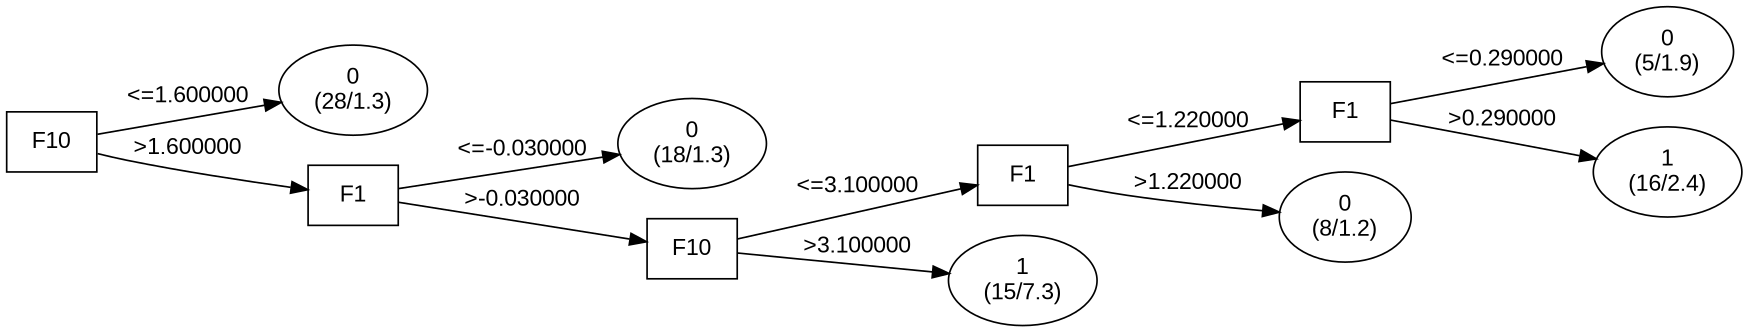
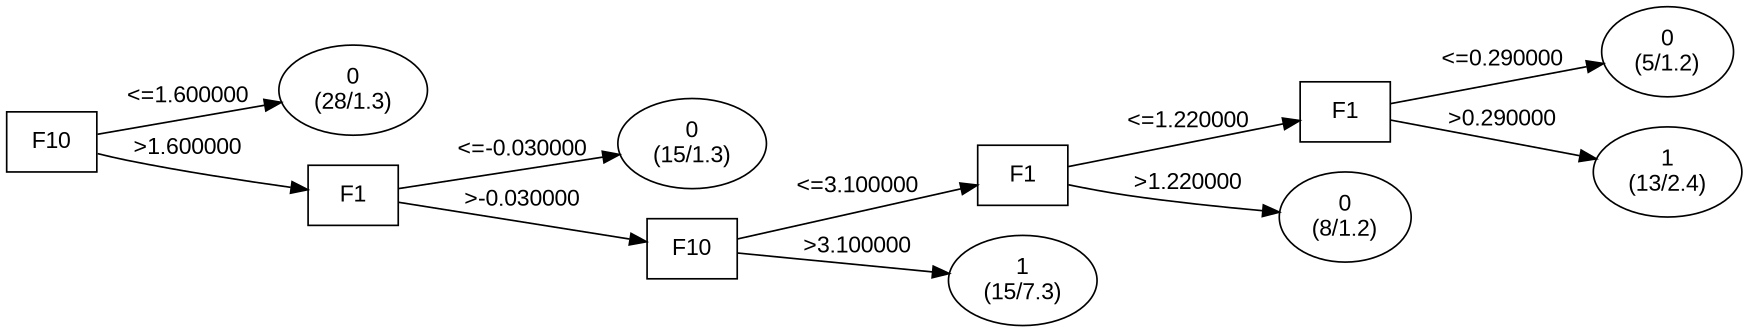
node "0 (5/1.9)": label "0 (5/1.9)" -> "0 (5/1.2)"
node "0 (18/1.3)": label "0 (18/1.3)" -> "0 (15/1.3)"
node "1 (16/2.4)": label "1 (16/2.4)" -> "1 (13/2.4)"
